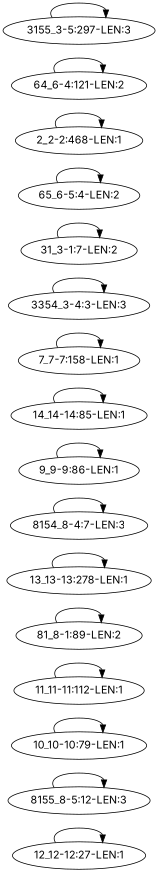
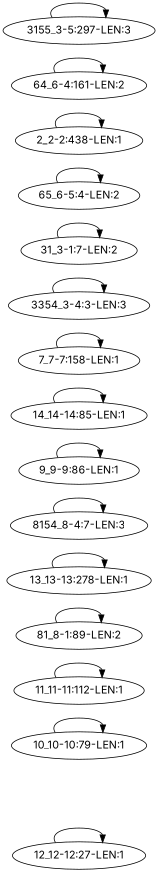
node "64_6-4:121-LEN:2": label "64_6-4:121-LEN:2" -> "64_6-4:161-LEN:2"
node "2_2-2:468-LEN:1": label "2_2-2:468-LEN:1" -> "2_2-2:438-LEN:1"
node "8155_8-5:12-LEN:3": removed
